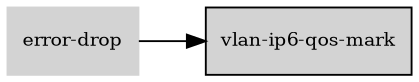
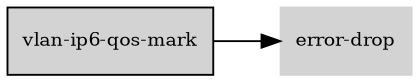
edge "error-drop" -> "vlan-ip6-qos-mark": reversed
